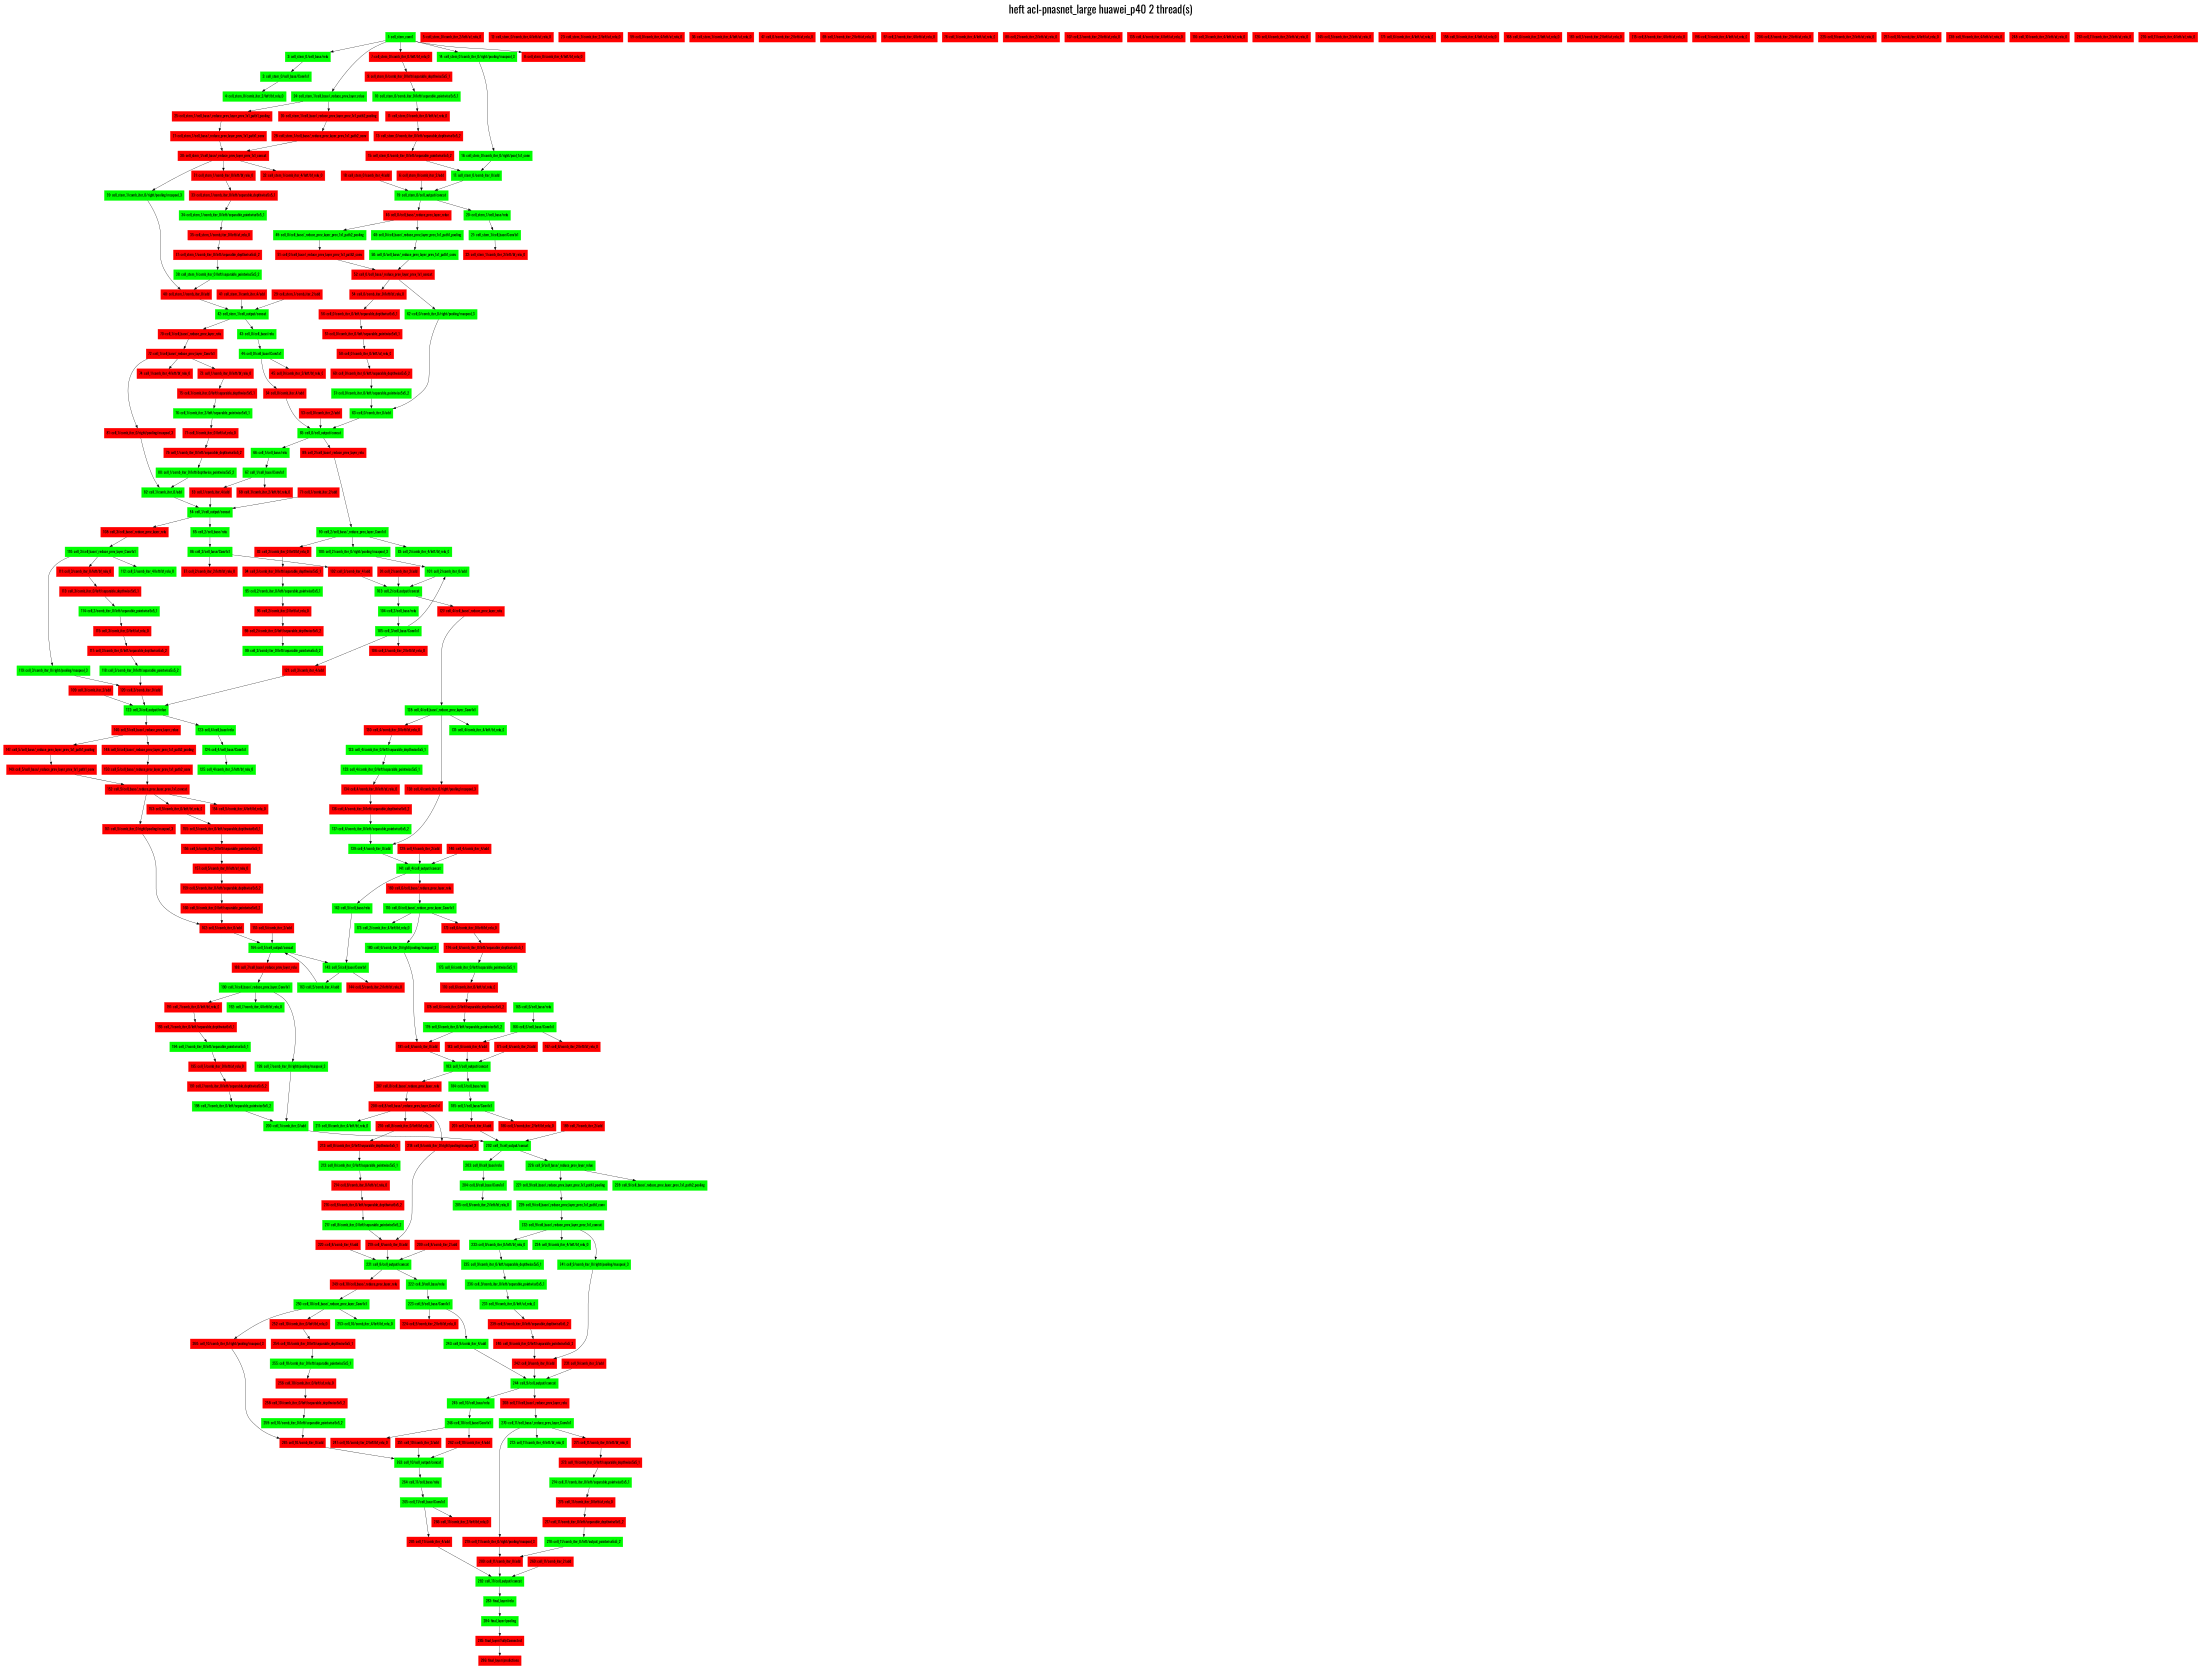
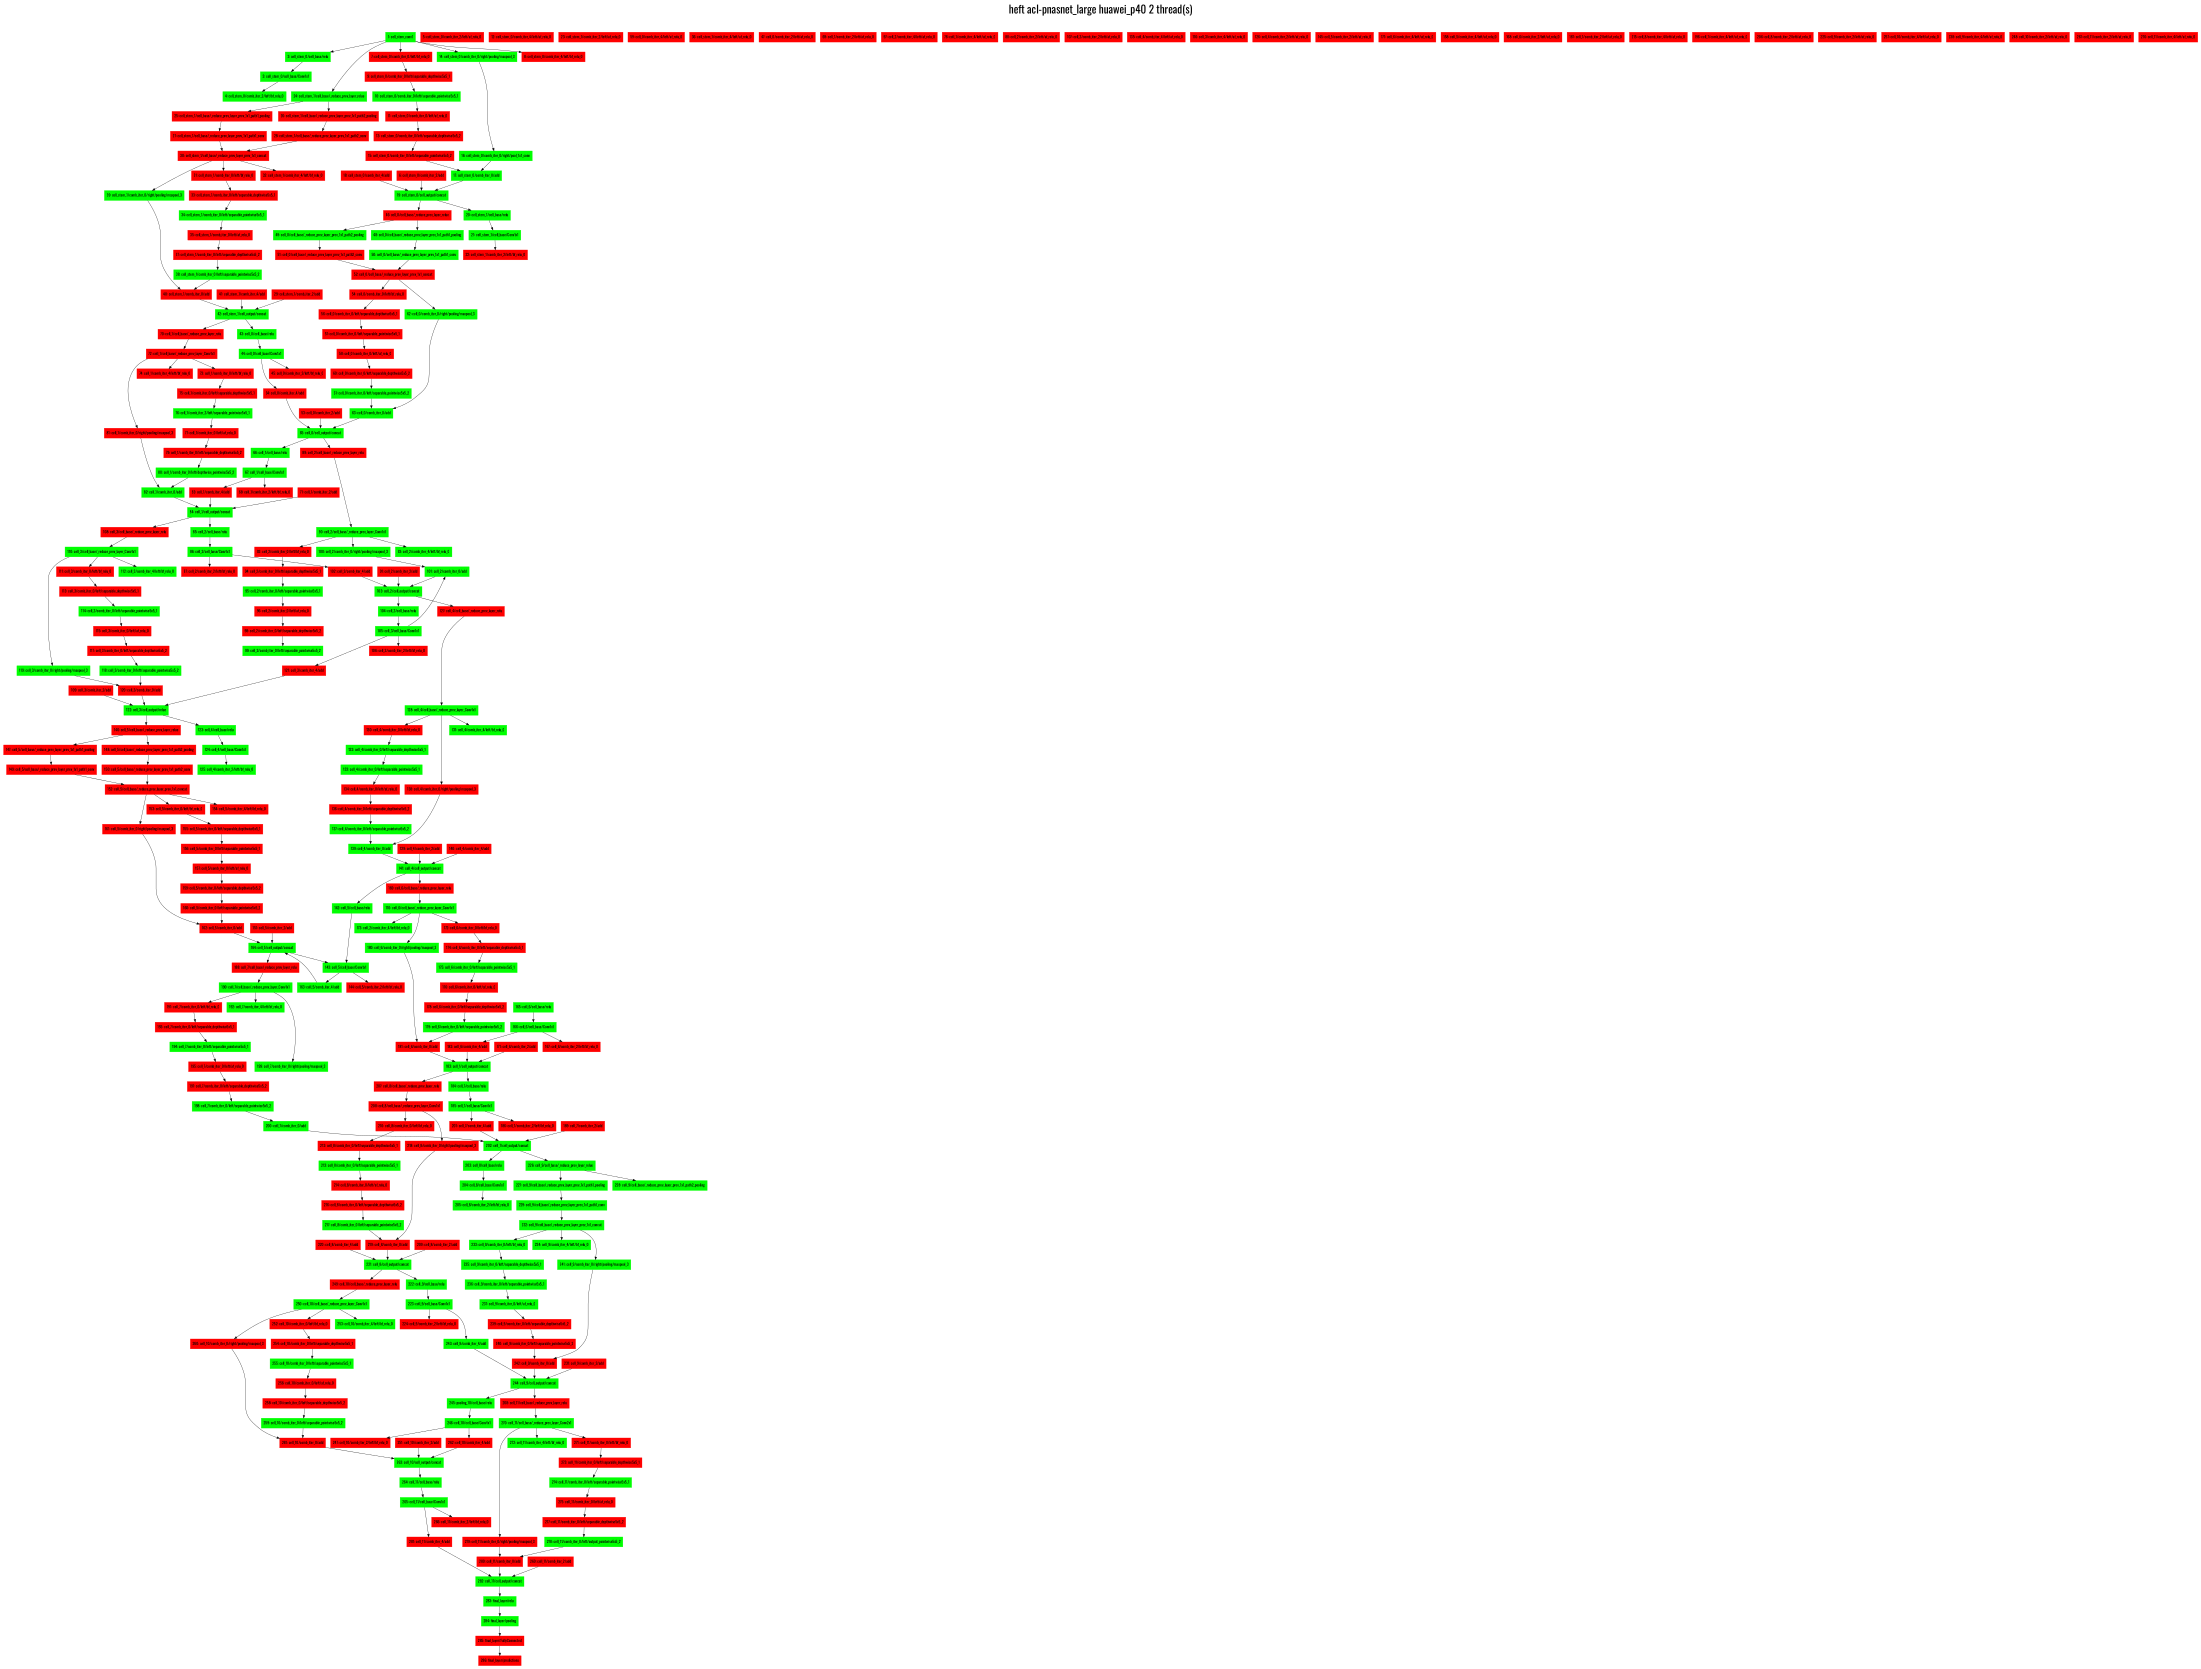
edge "199: cell_7/comb_iter_0/right/pooling/maxpool_3" -> "200: cell_7/comb_iter_0/add": removed
node "211: cell_8/comb_iter_4/left/bf_relu_0": removed
node "245: cell_10/cell_base/relu": label "245: cell_10/cell_base/relu" -> "245: pooling_10/cell_base/relu"
node "270: cell_11/cell_base/_reduce_prev_layer_Conv1x1": label "270: cell_11/cell_base/_reduce_prev_layer_Conv1x1" -> "270: cell_11/cell_base/_reduce_prev_layer_Conv2x1"
